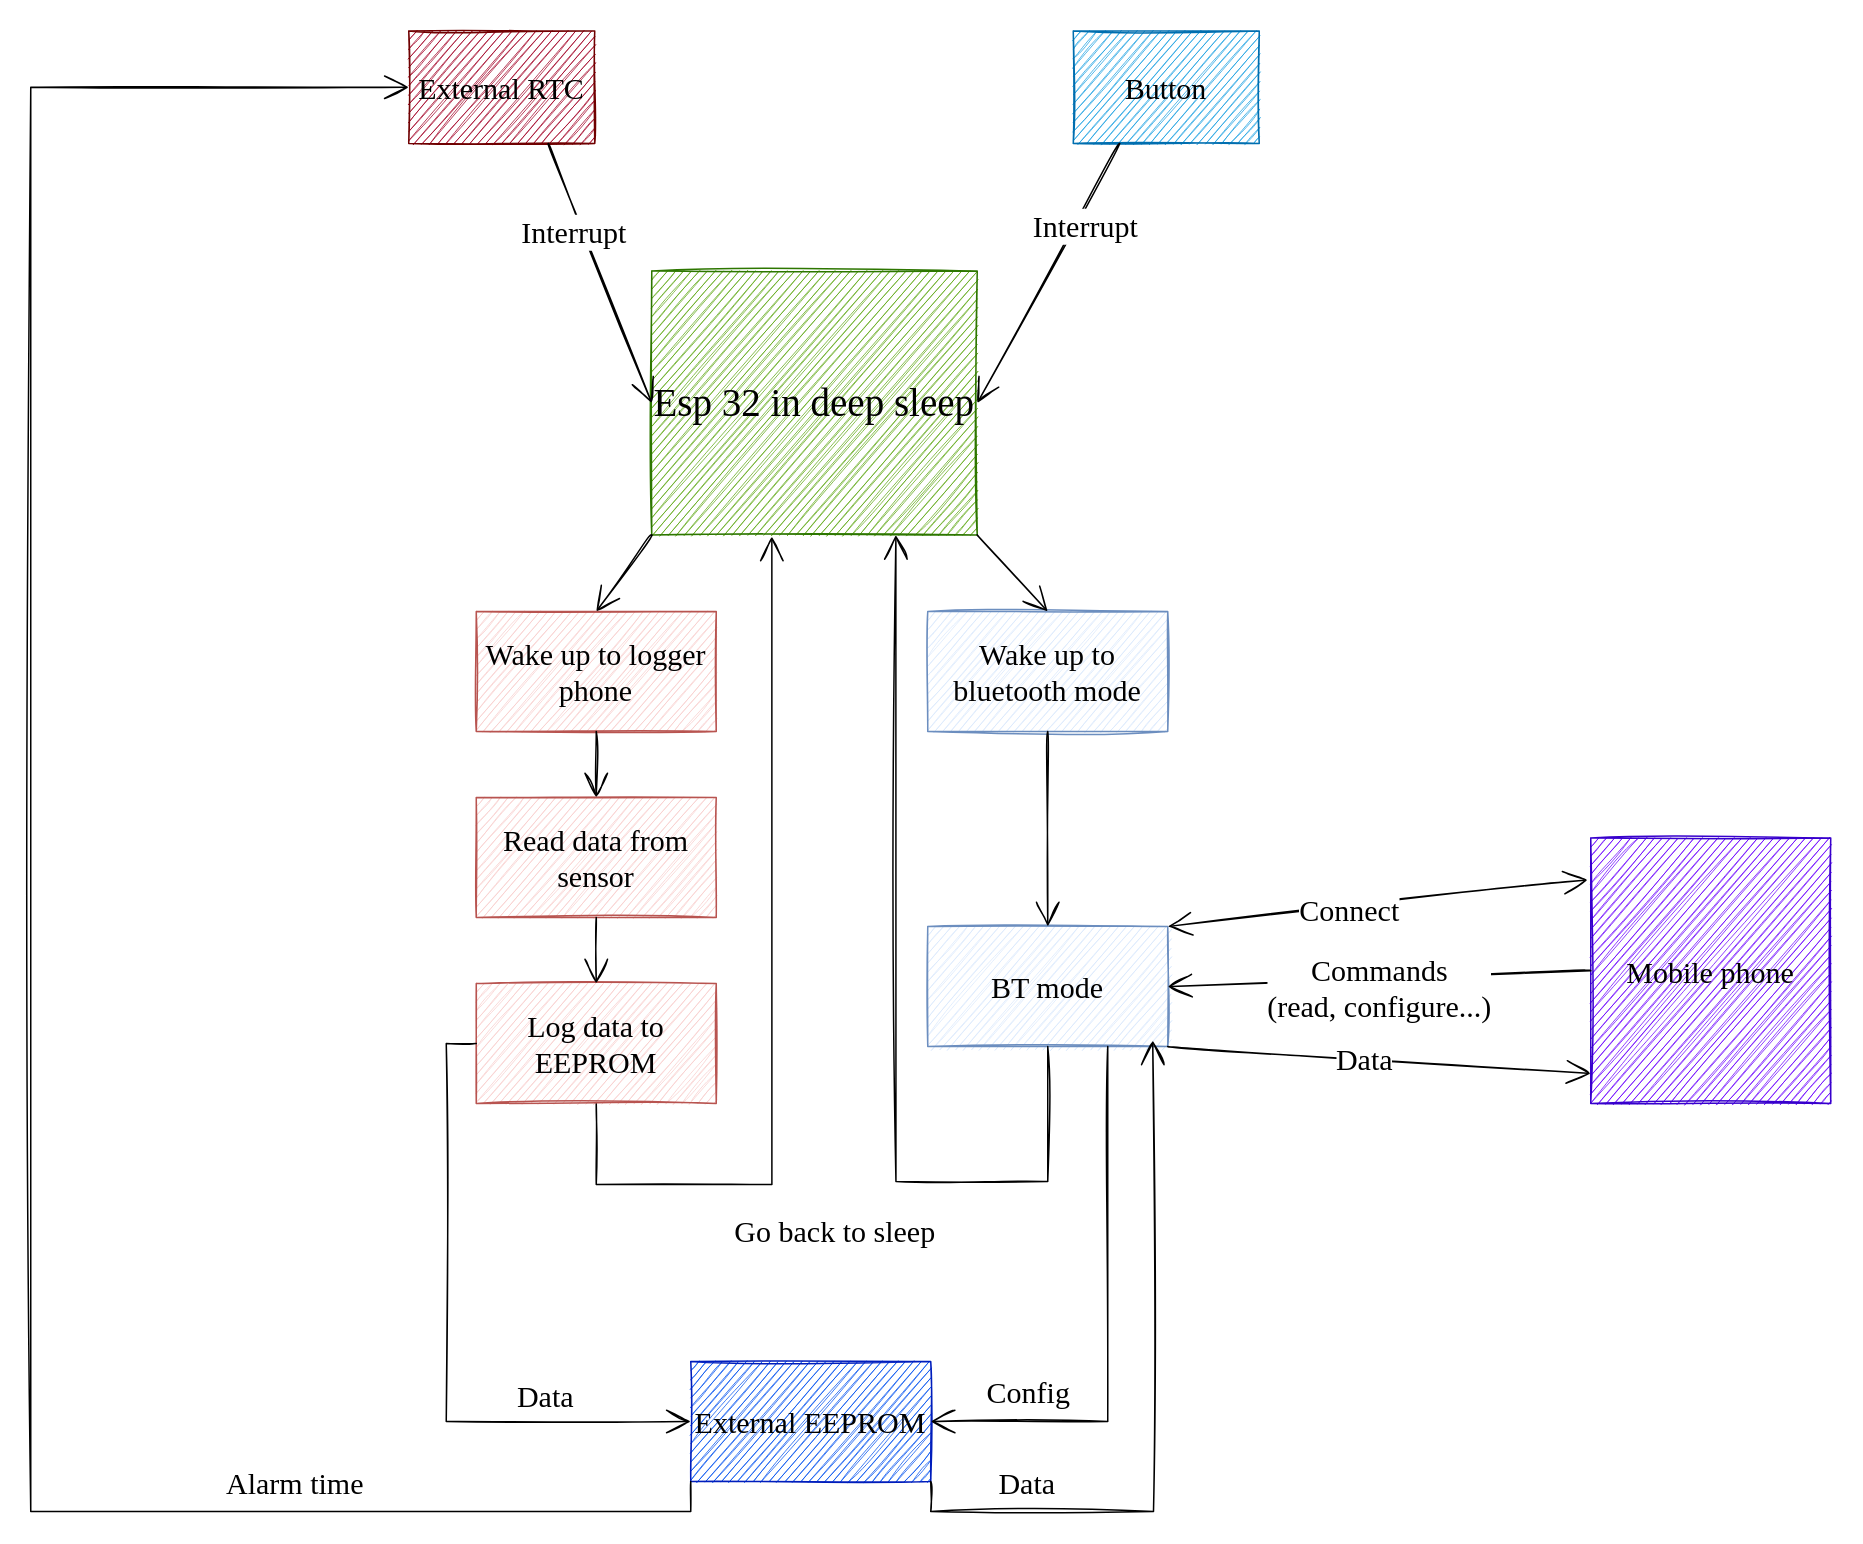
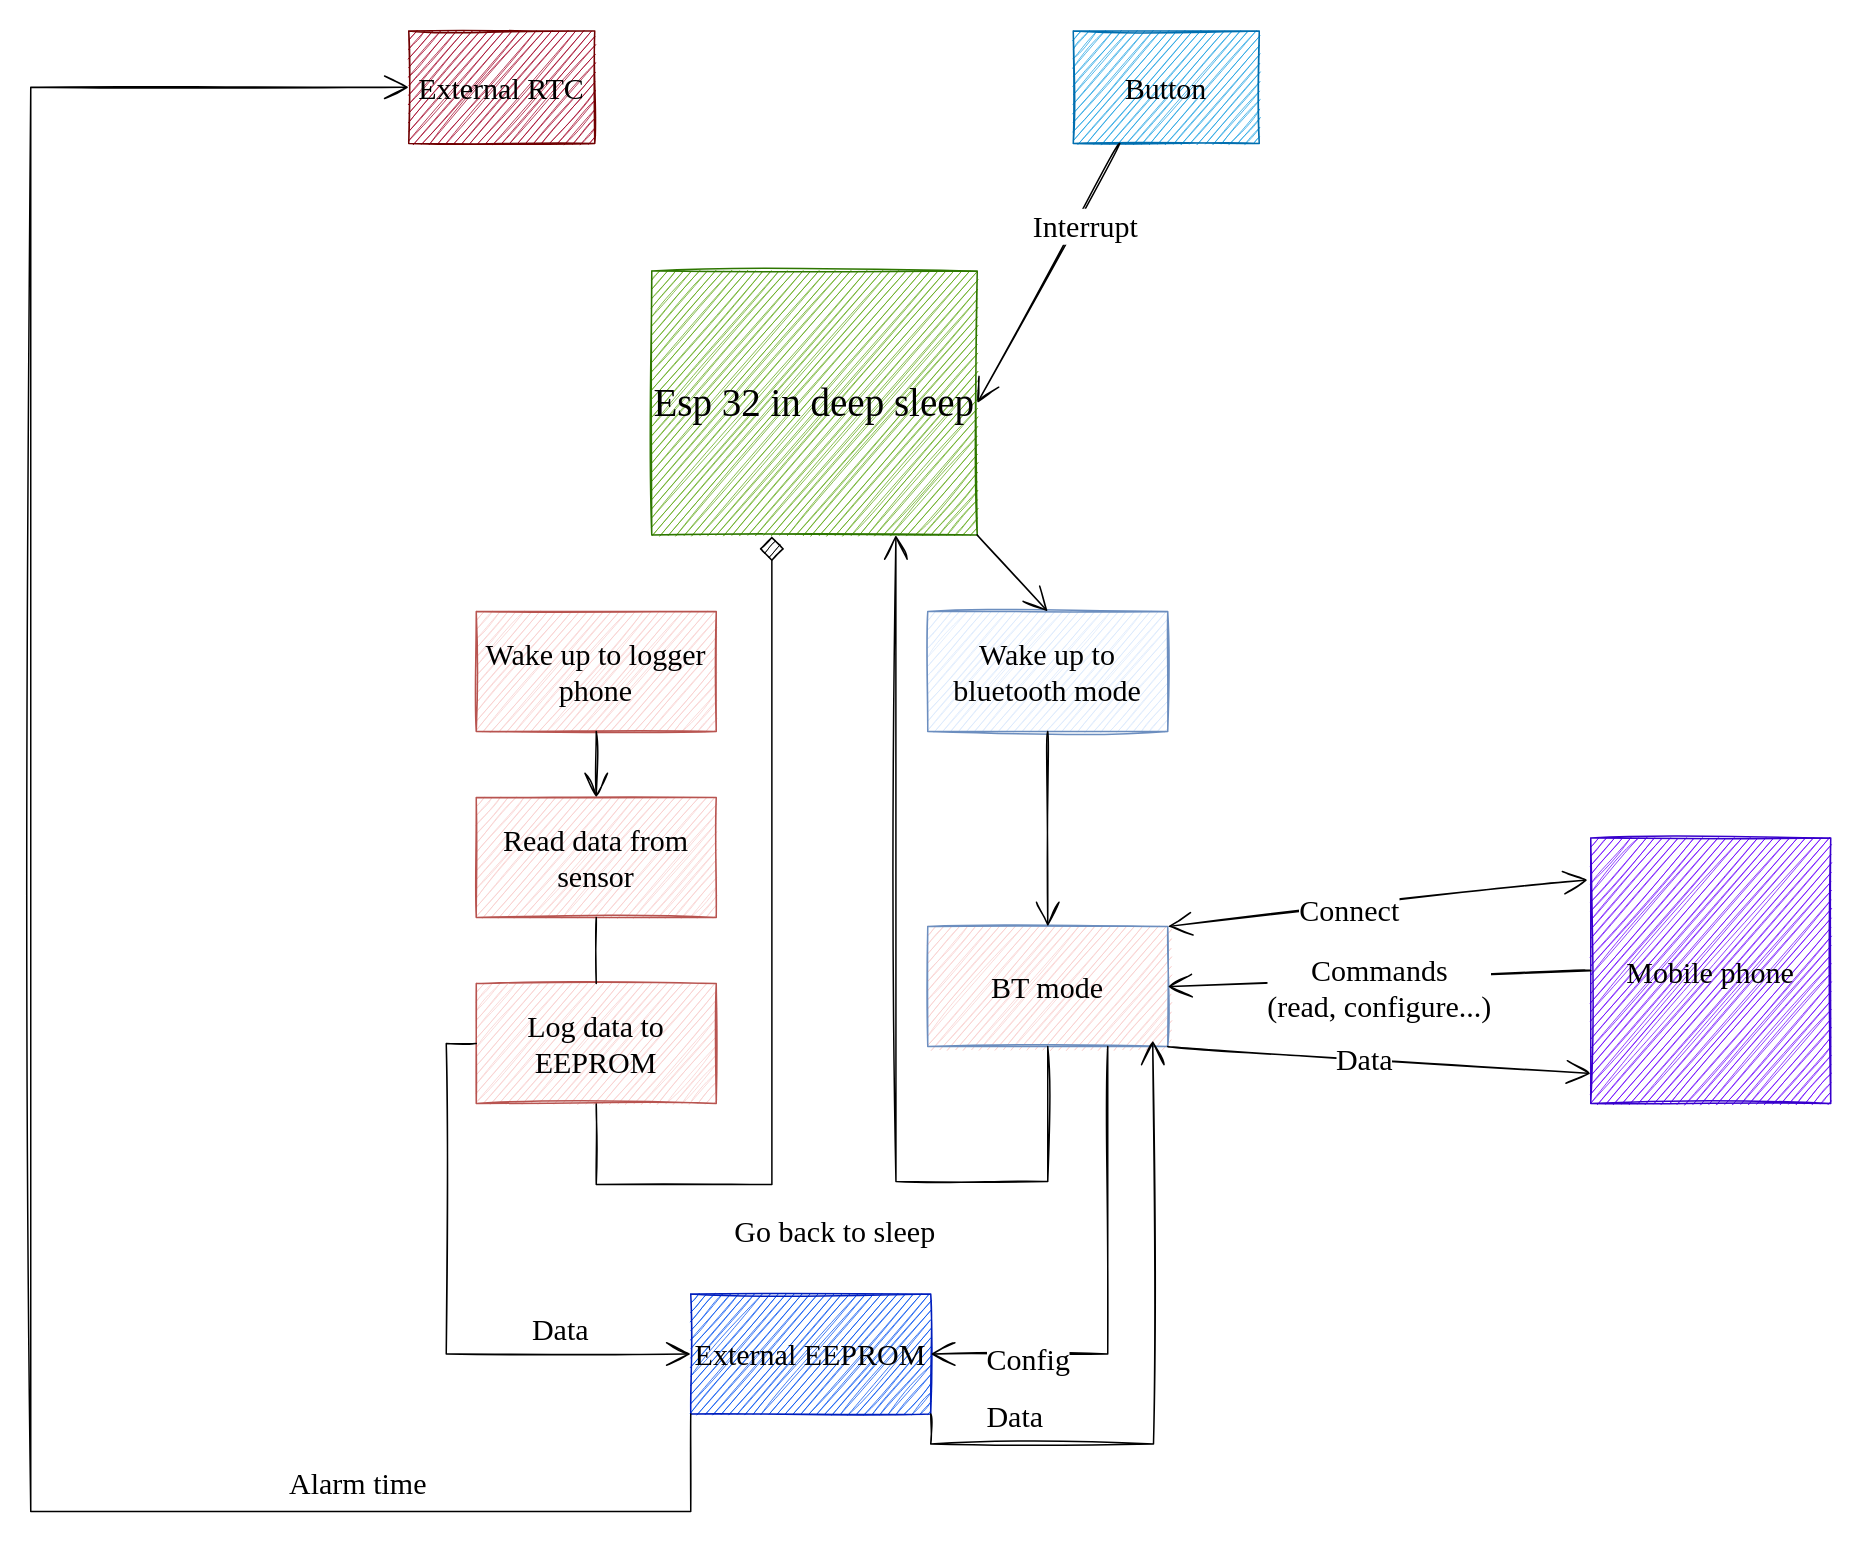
edge "External RTC" -> "Esp 32 in deep sleep": removed, label "Interrupt"
edge "Log data to EEPROM" -> "Esp 32 in deep sleep": arrowhead open -> diamond
edge "Esp 32 in deep sleep" -> "Wake up to logger phone": removed
edge "Read data from sensor" -> "Log data to EEPROM": arrowhead open -> none
node "BT mode": fillcolor #dae8fc -> #f8cecc
node "External EEPROM": moved (811, 1421) -> (811, 1354)
